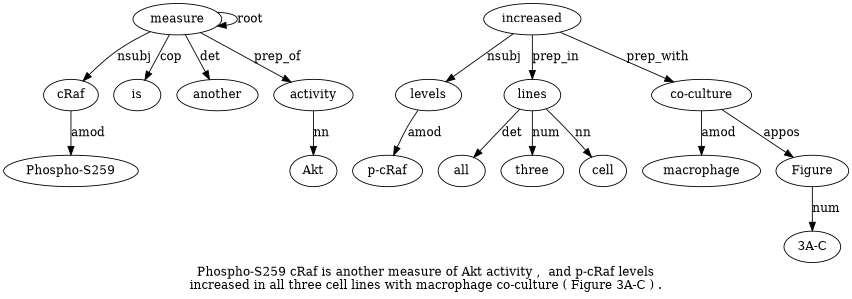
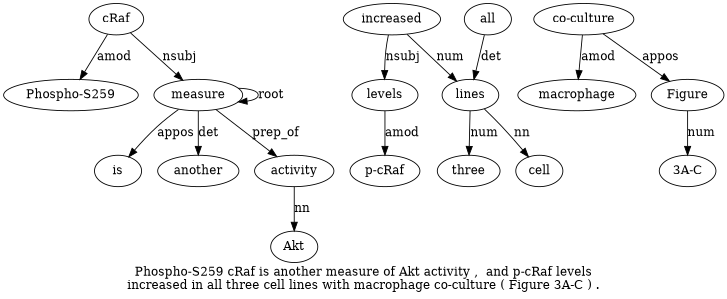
edge "measure" -> "cRaf": reversed
edge "increased" -> "co-culture": removed, label "prep_with"
edge "measure" -> "is": label "cop" -> "appos"
edge "increased" -> "lines": label "prep_in" -> "num"
edge "lines" -> "all": reversed
